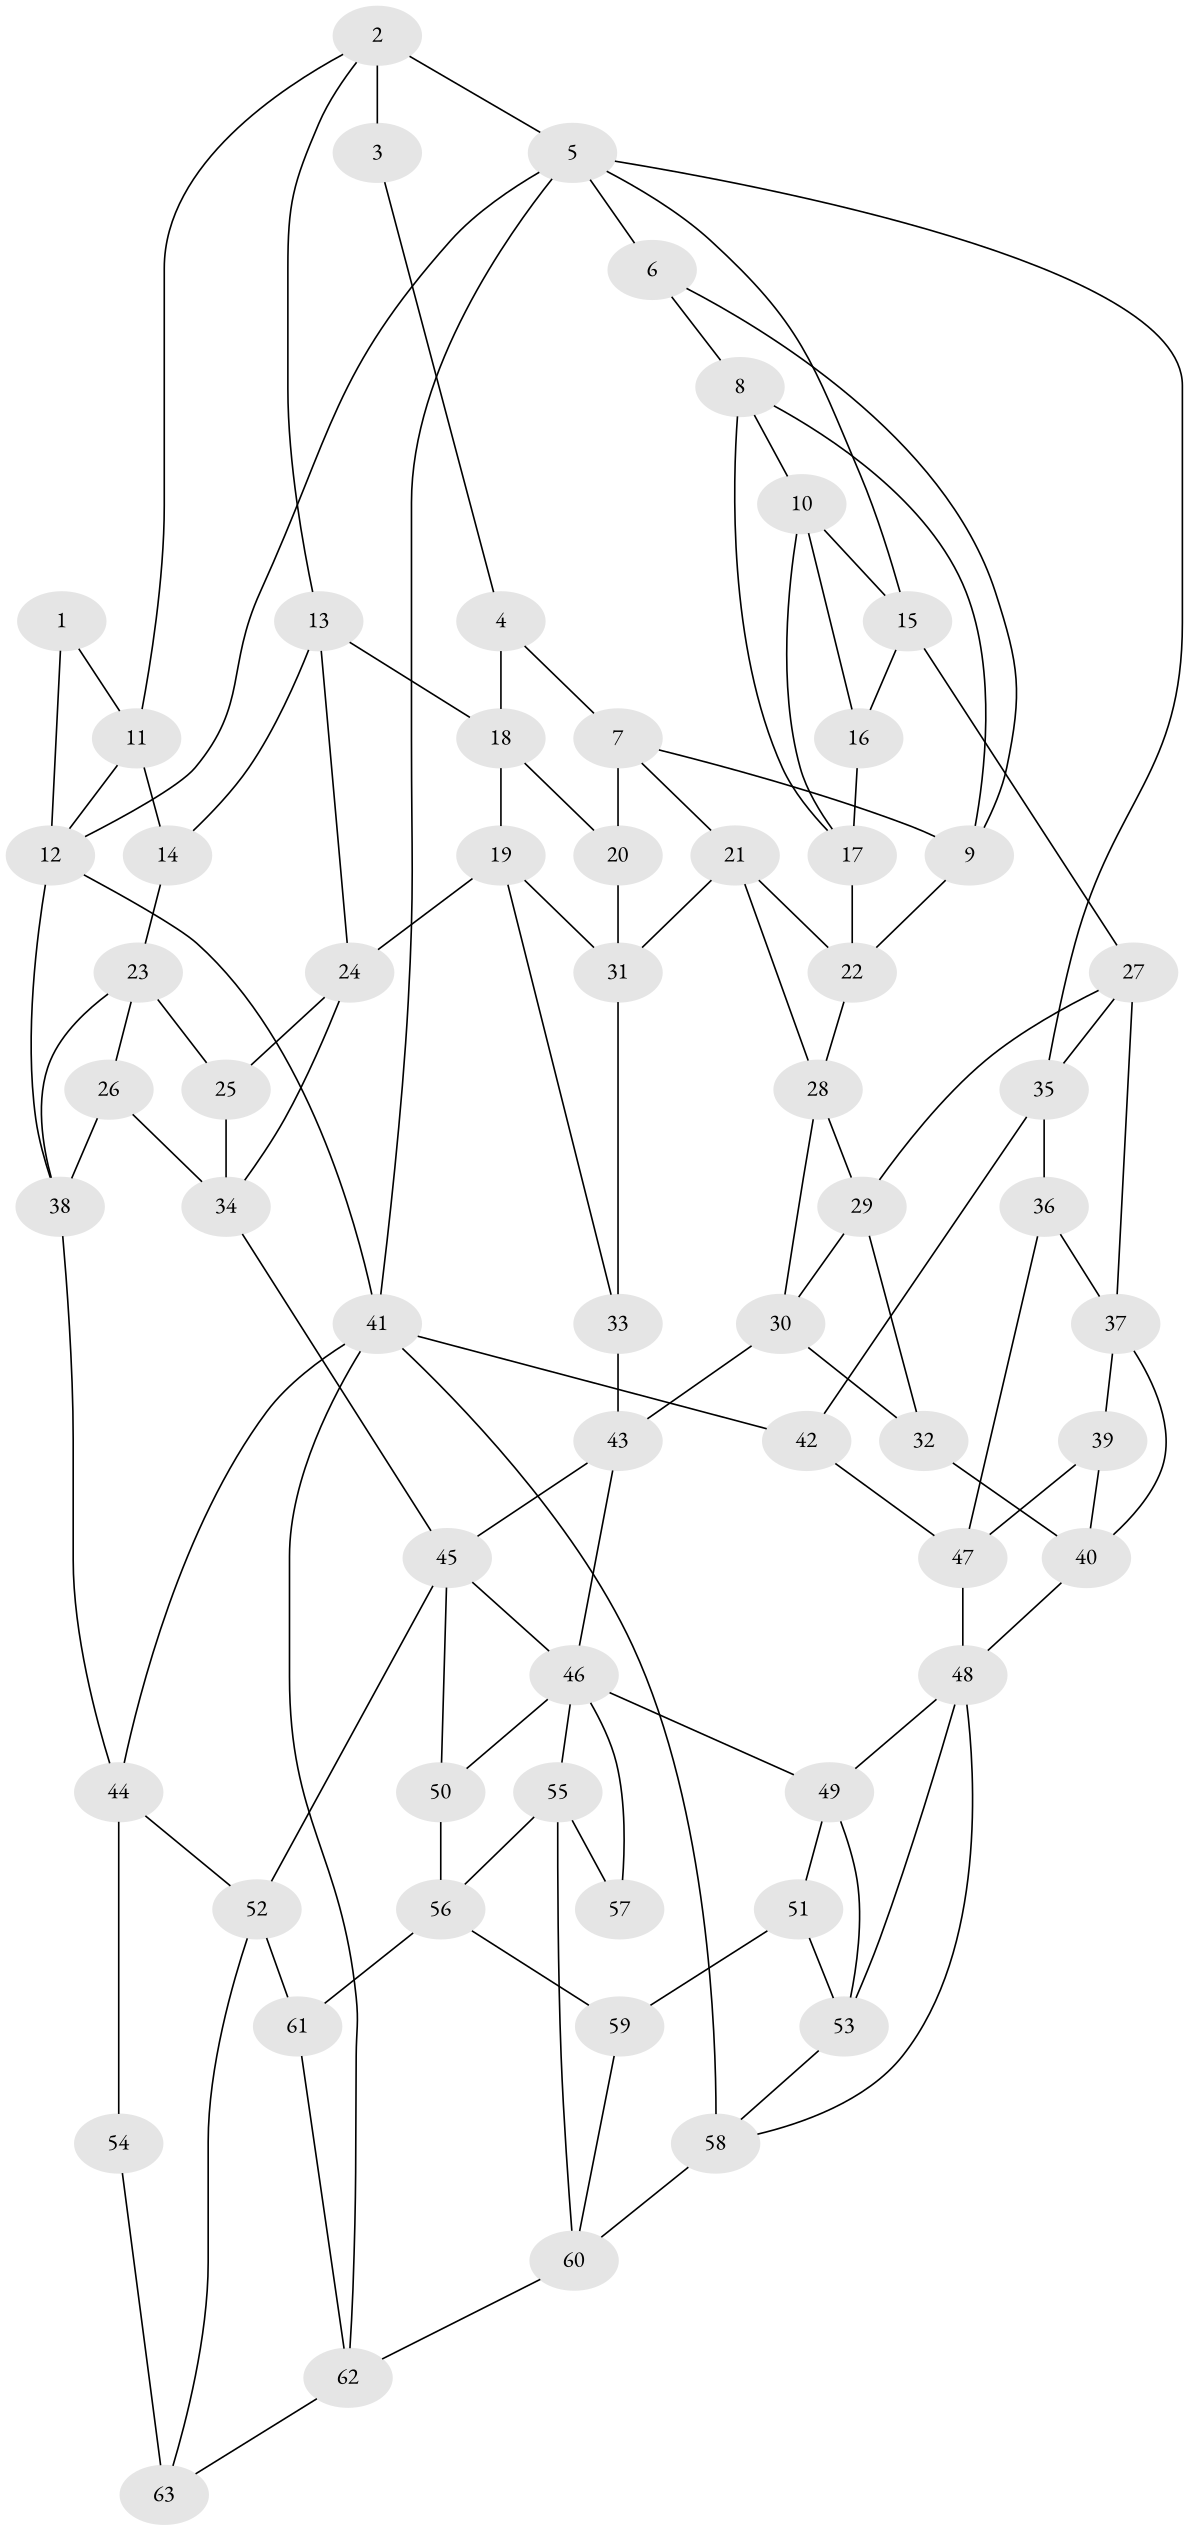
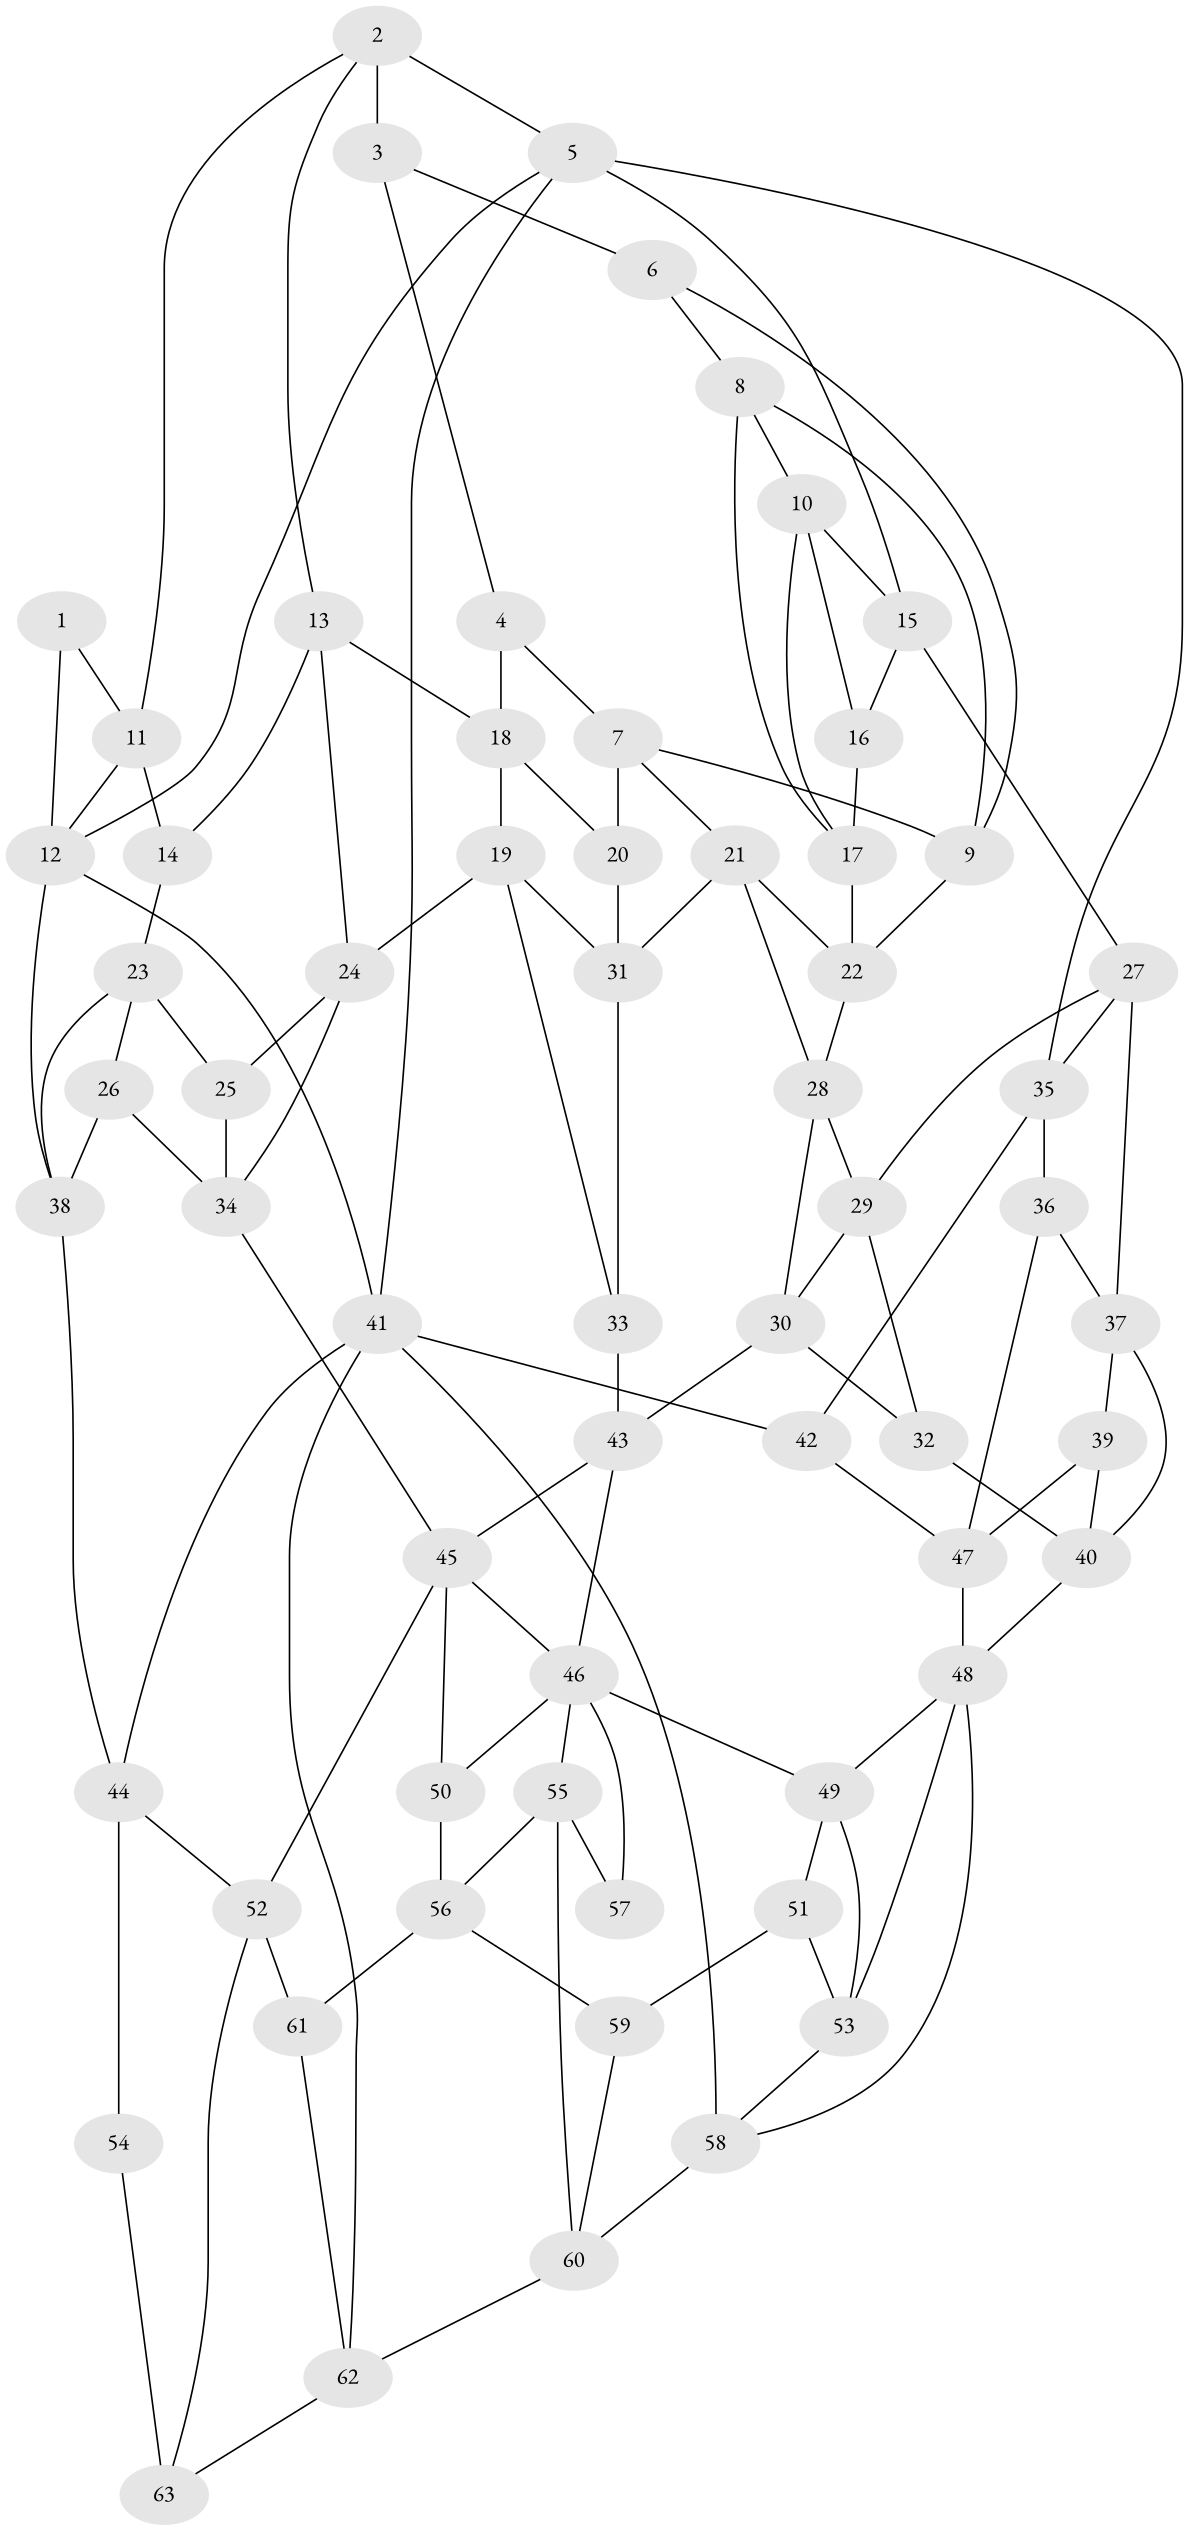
edge "5" -- "6": now "3" -- "6"
